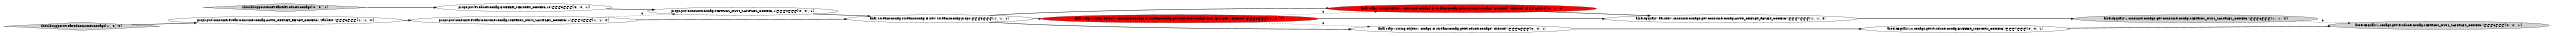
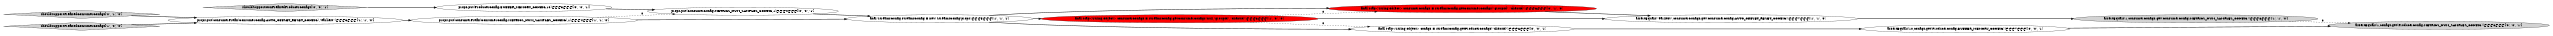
node "shouldSupportPrefixedConsumerConfigs['0', '1', '0']": added
